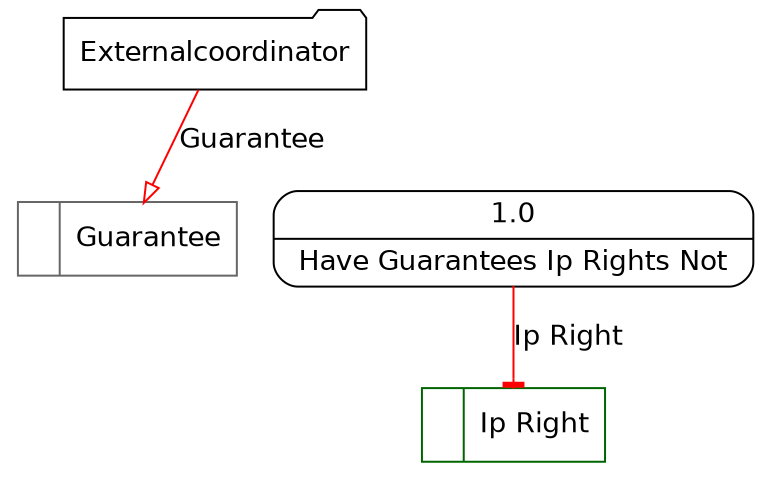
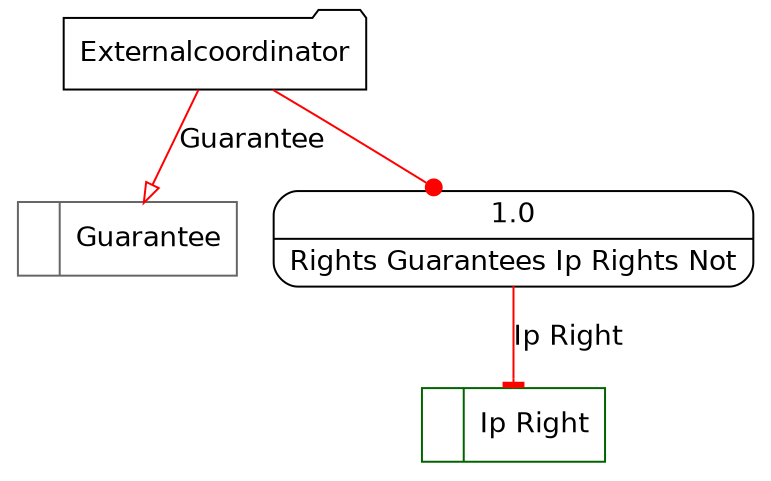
edge "Externalcoordinator" -> "1.0": added
node "1.0": text "Have Guarantees Ip Rights Not" -> "Rights Guarantees Ip Rights Not"
